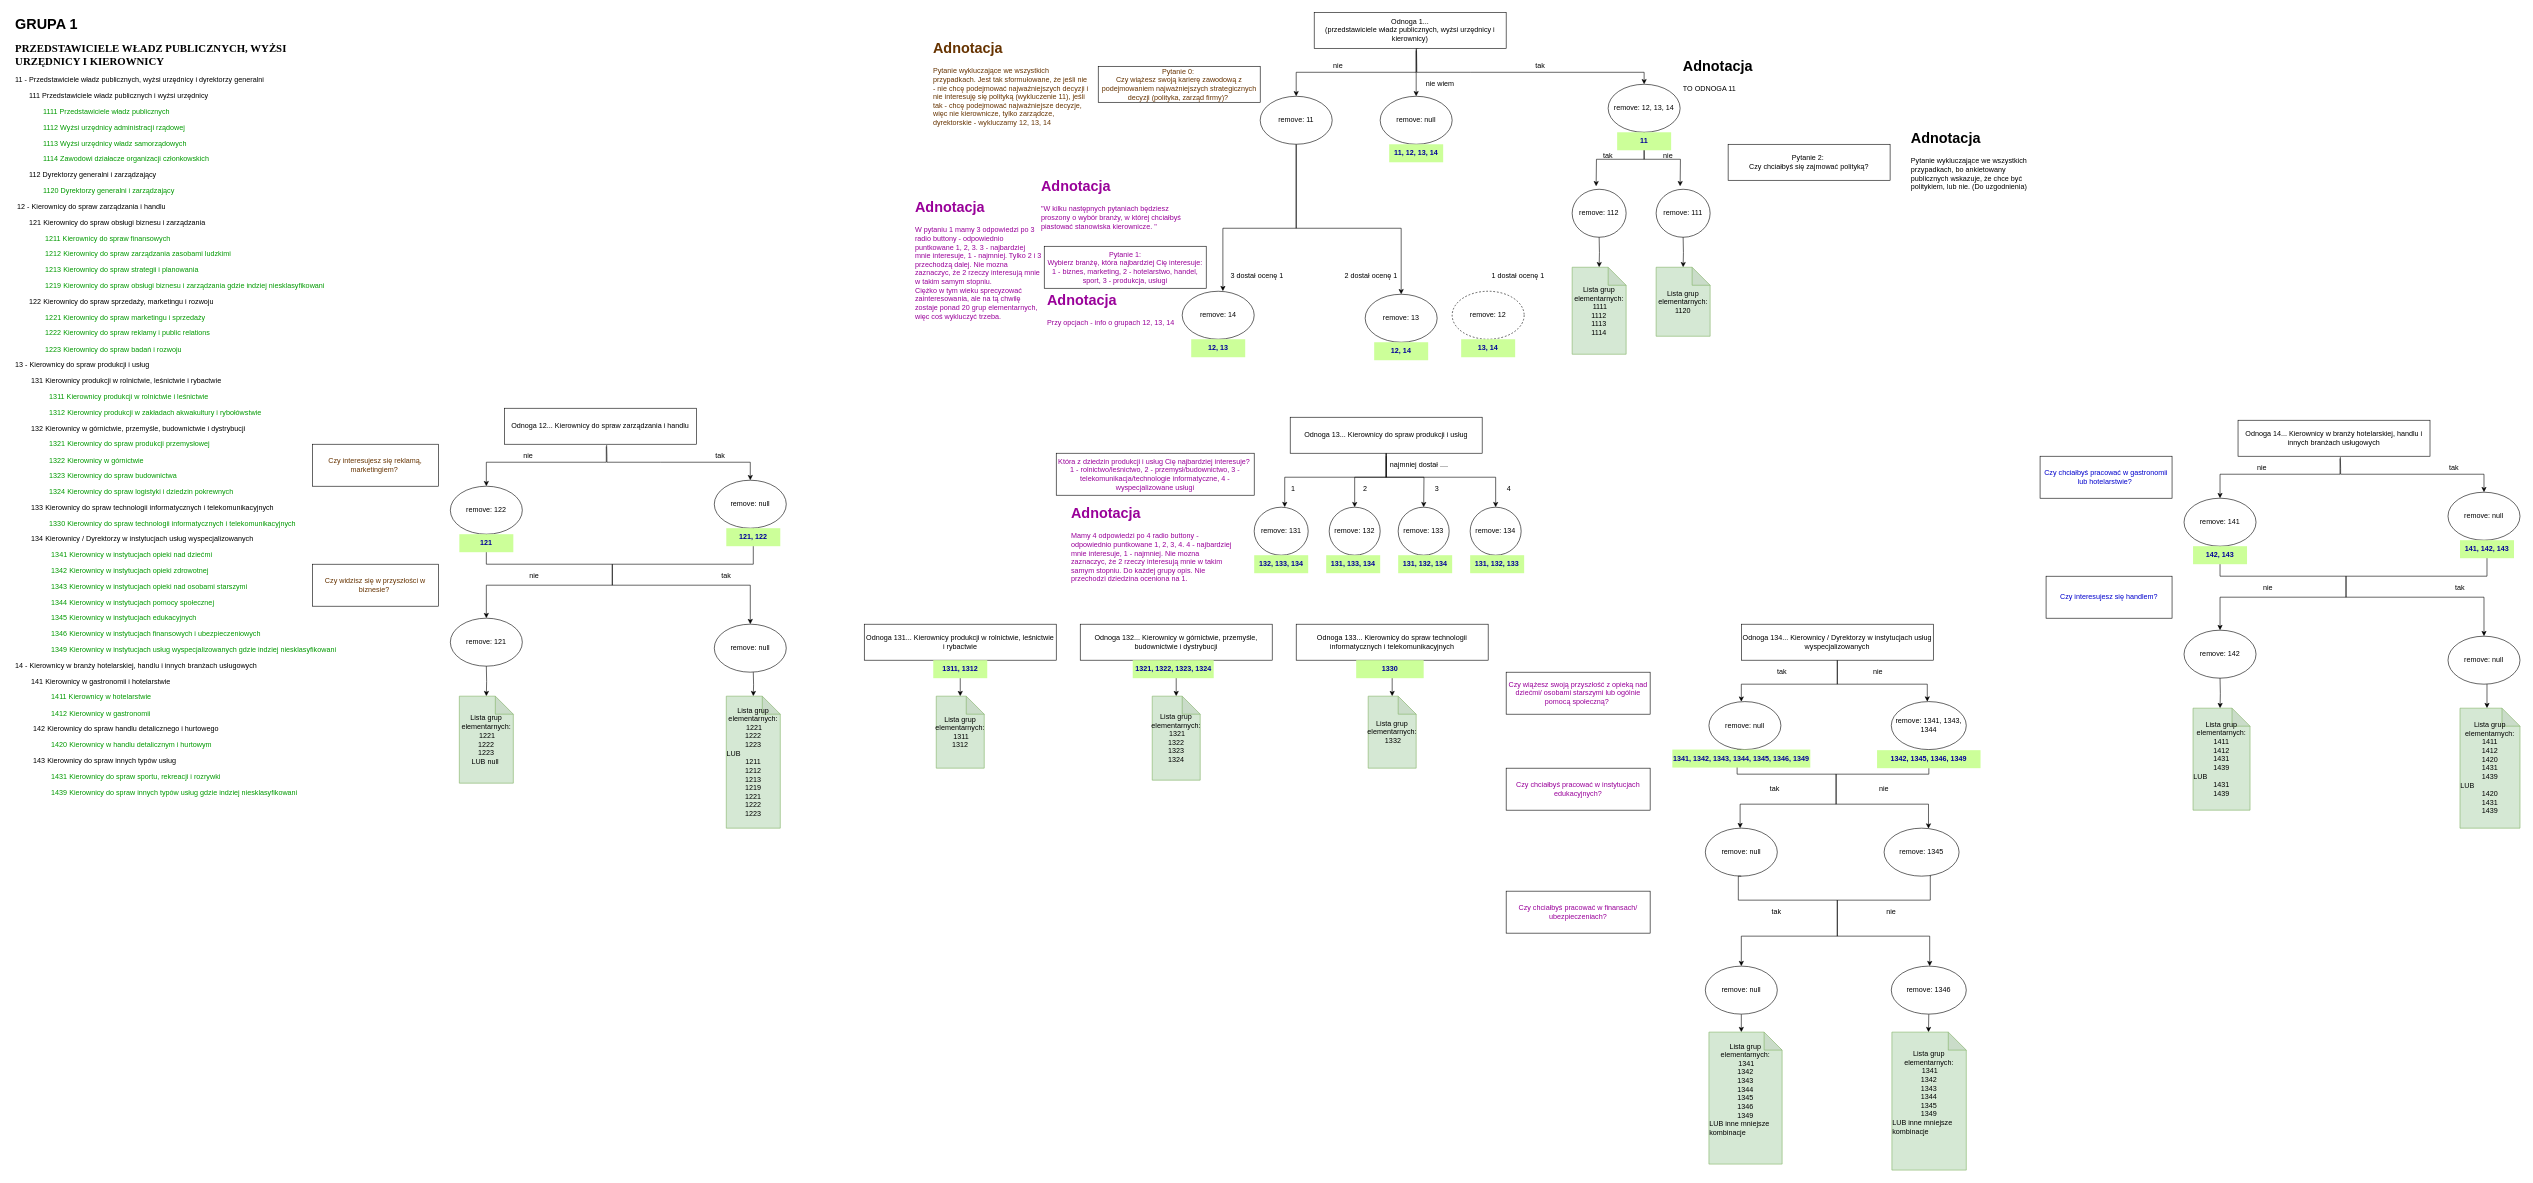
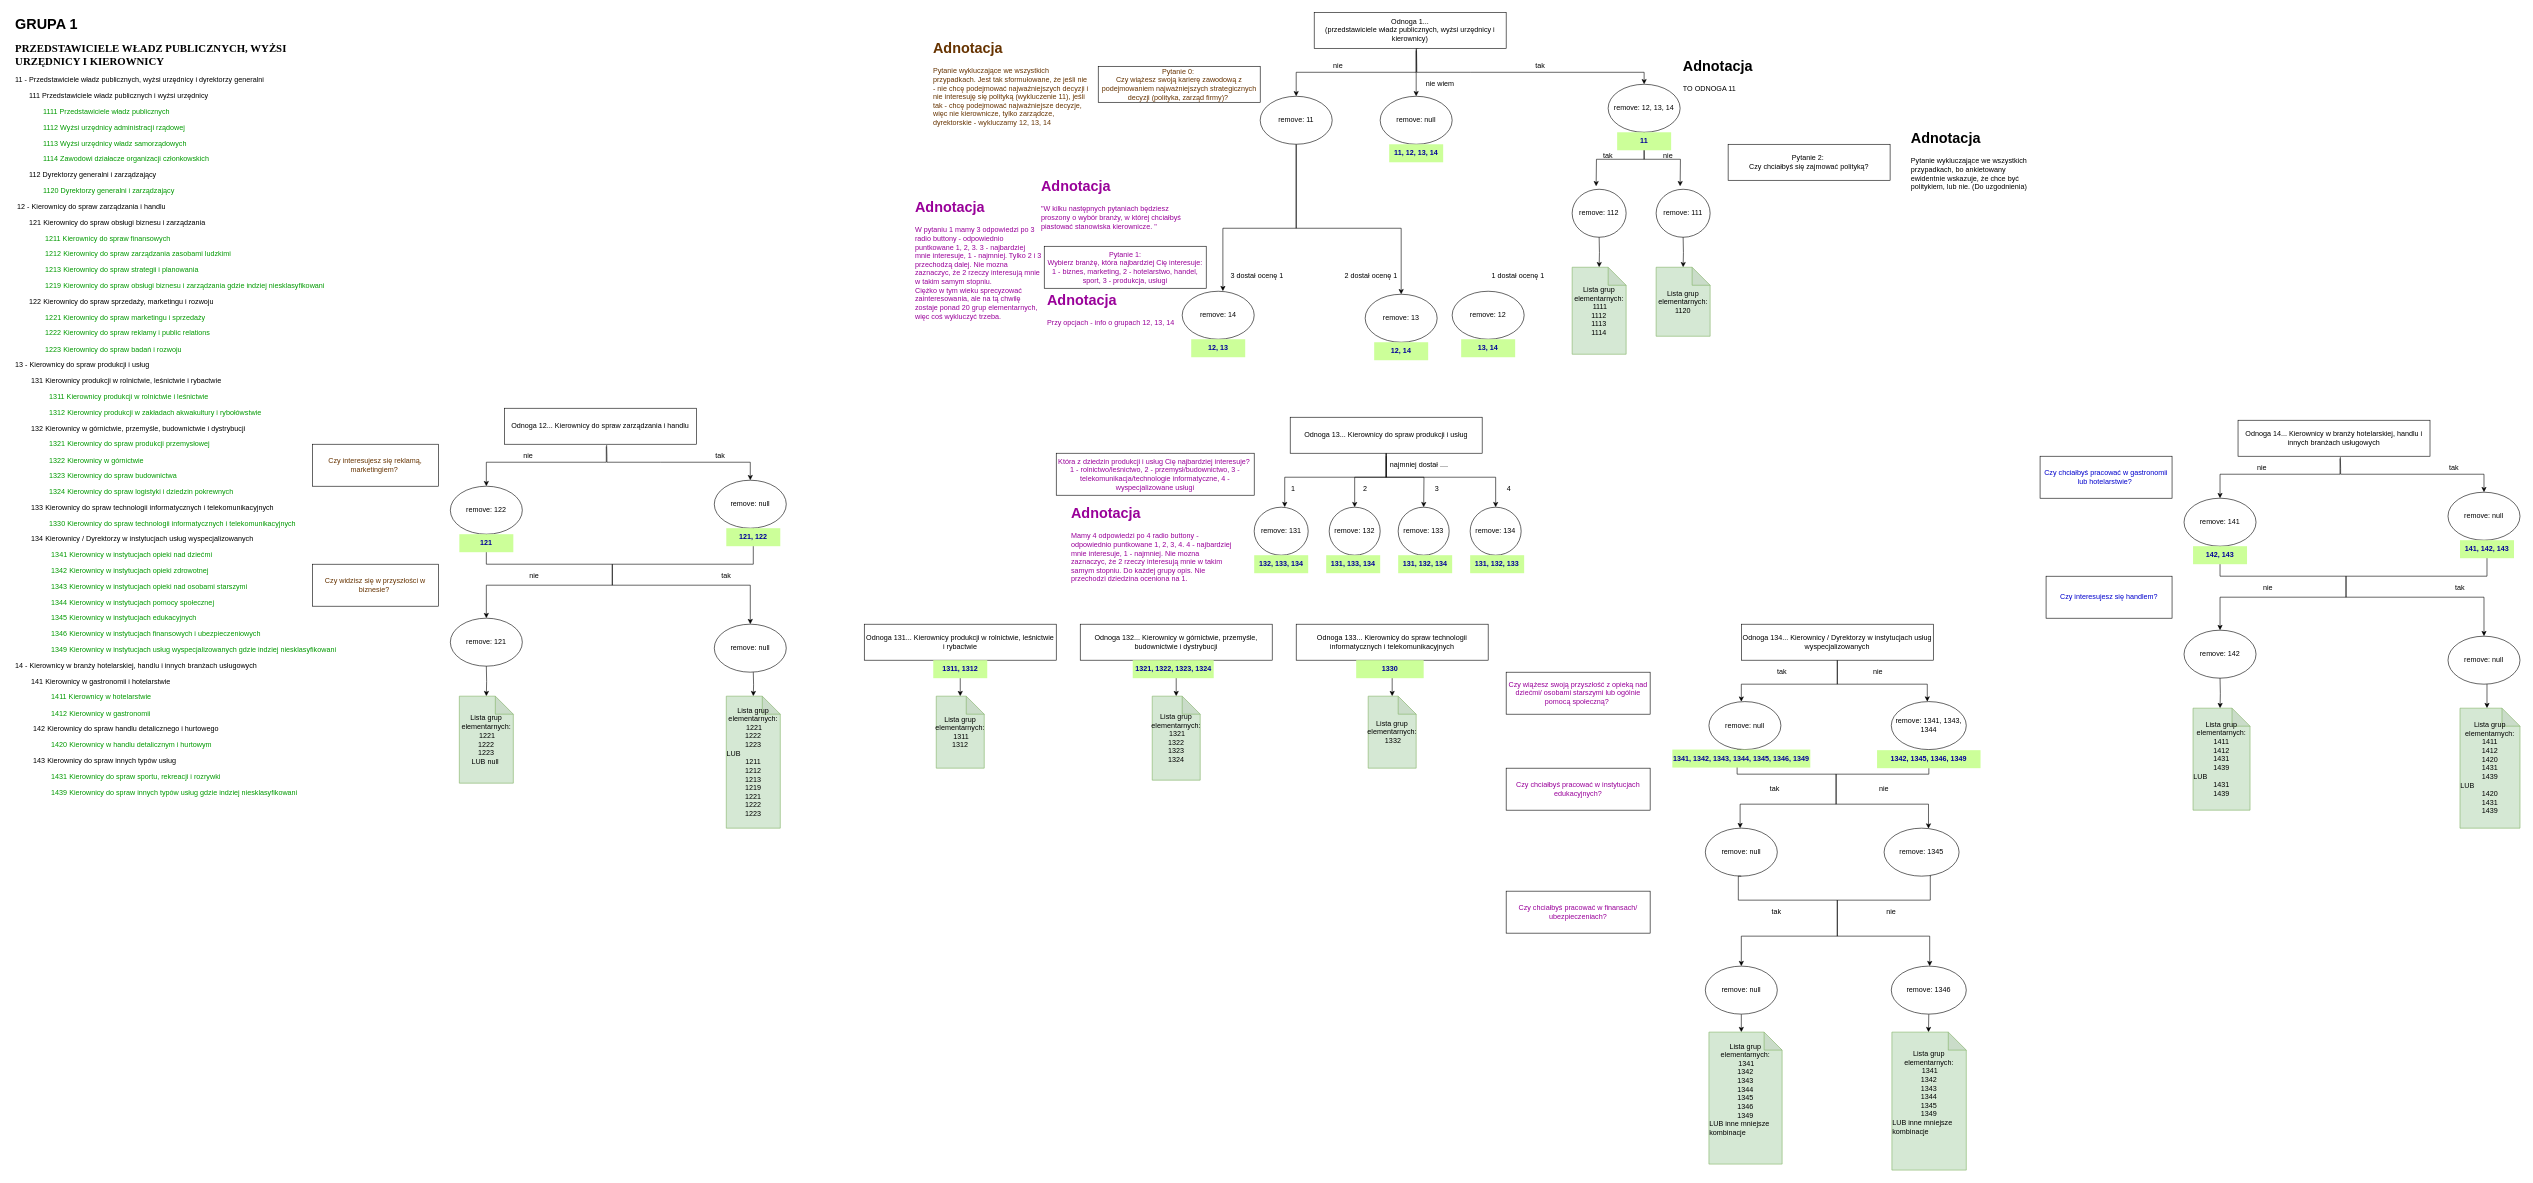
node "Adnotacja Pytanie wykluczające we wszystkich przypadkach, bo ankietowany publicznych wskazuje, że chce być politykiem, lub nie. (Do uzgodnienia)": label "Adnotacja Pytanie wykluczające we wszystkich przypadkach, bo ankietowany publicznych wskazuje, że chce być politykiem, lub nie. (Do uzgodnienia)" -> "Adnotacja Pytanie wykluczające we wszystkich przypadkach, bo ankietowany ewidentnie wskazuje, że chce być politykiem, lub nie. (Do uzgodnienia)"
node "remove: 12": style dashed -> solid
